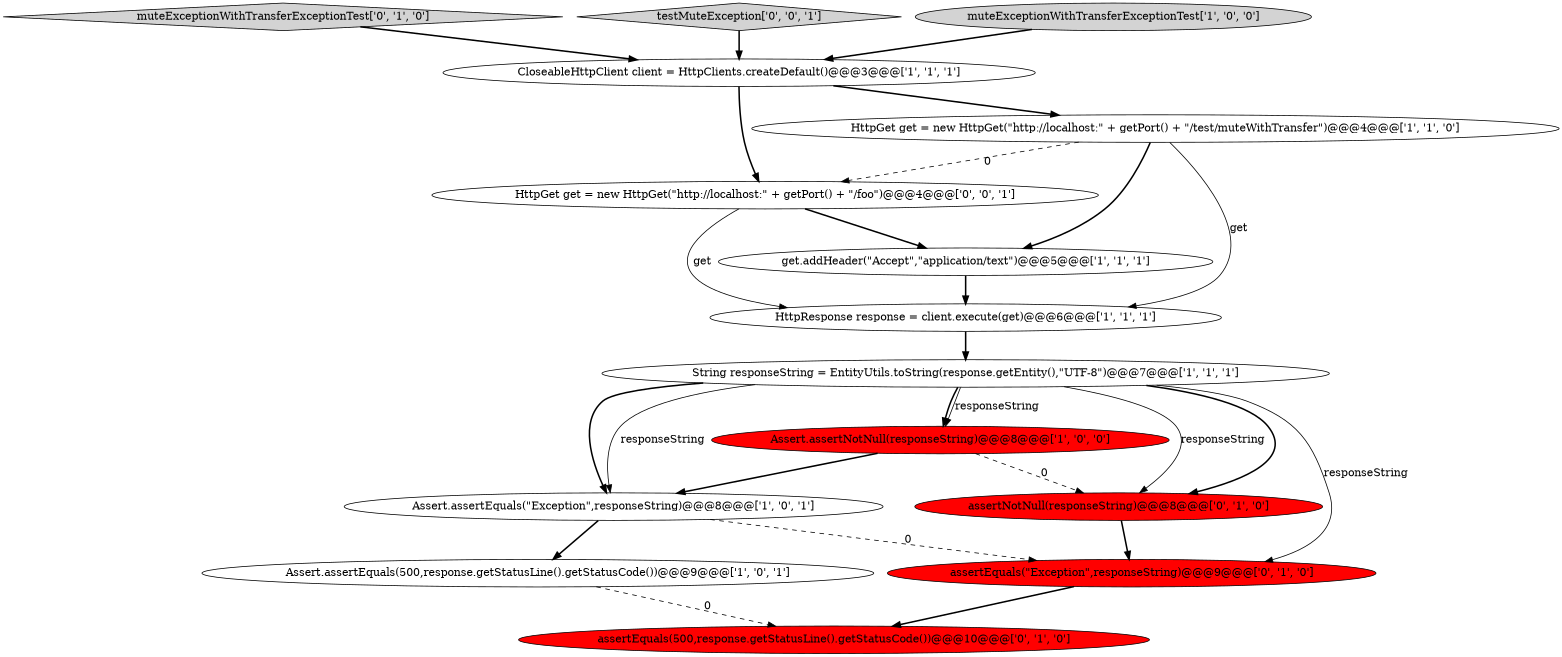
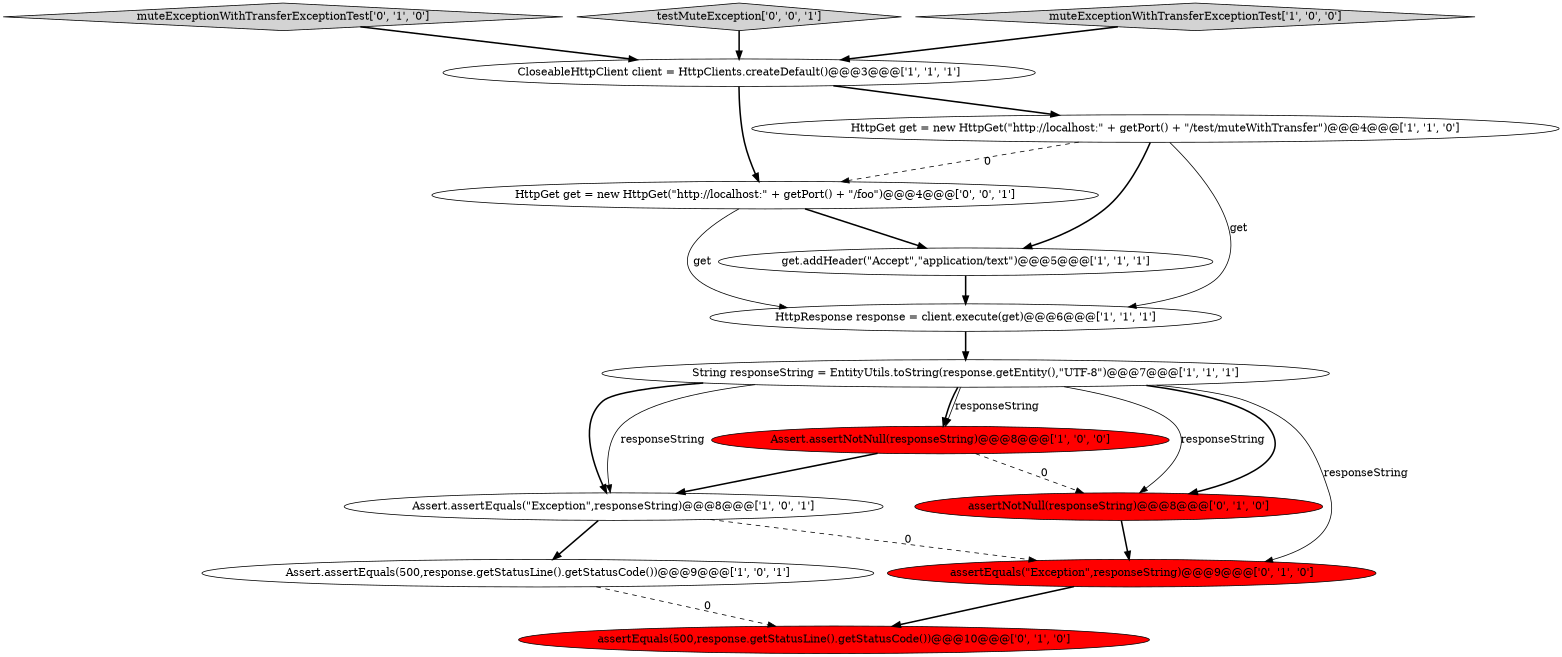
node "muteExceptionWithTransferExceptionTest['1', '0', '0']": shape ellipse -> diamond
